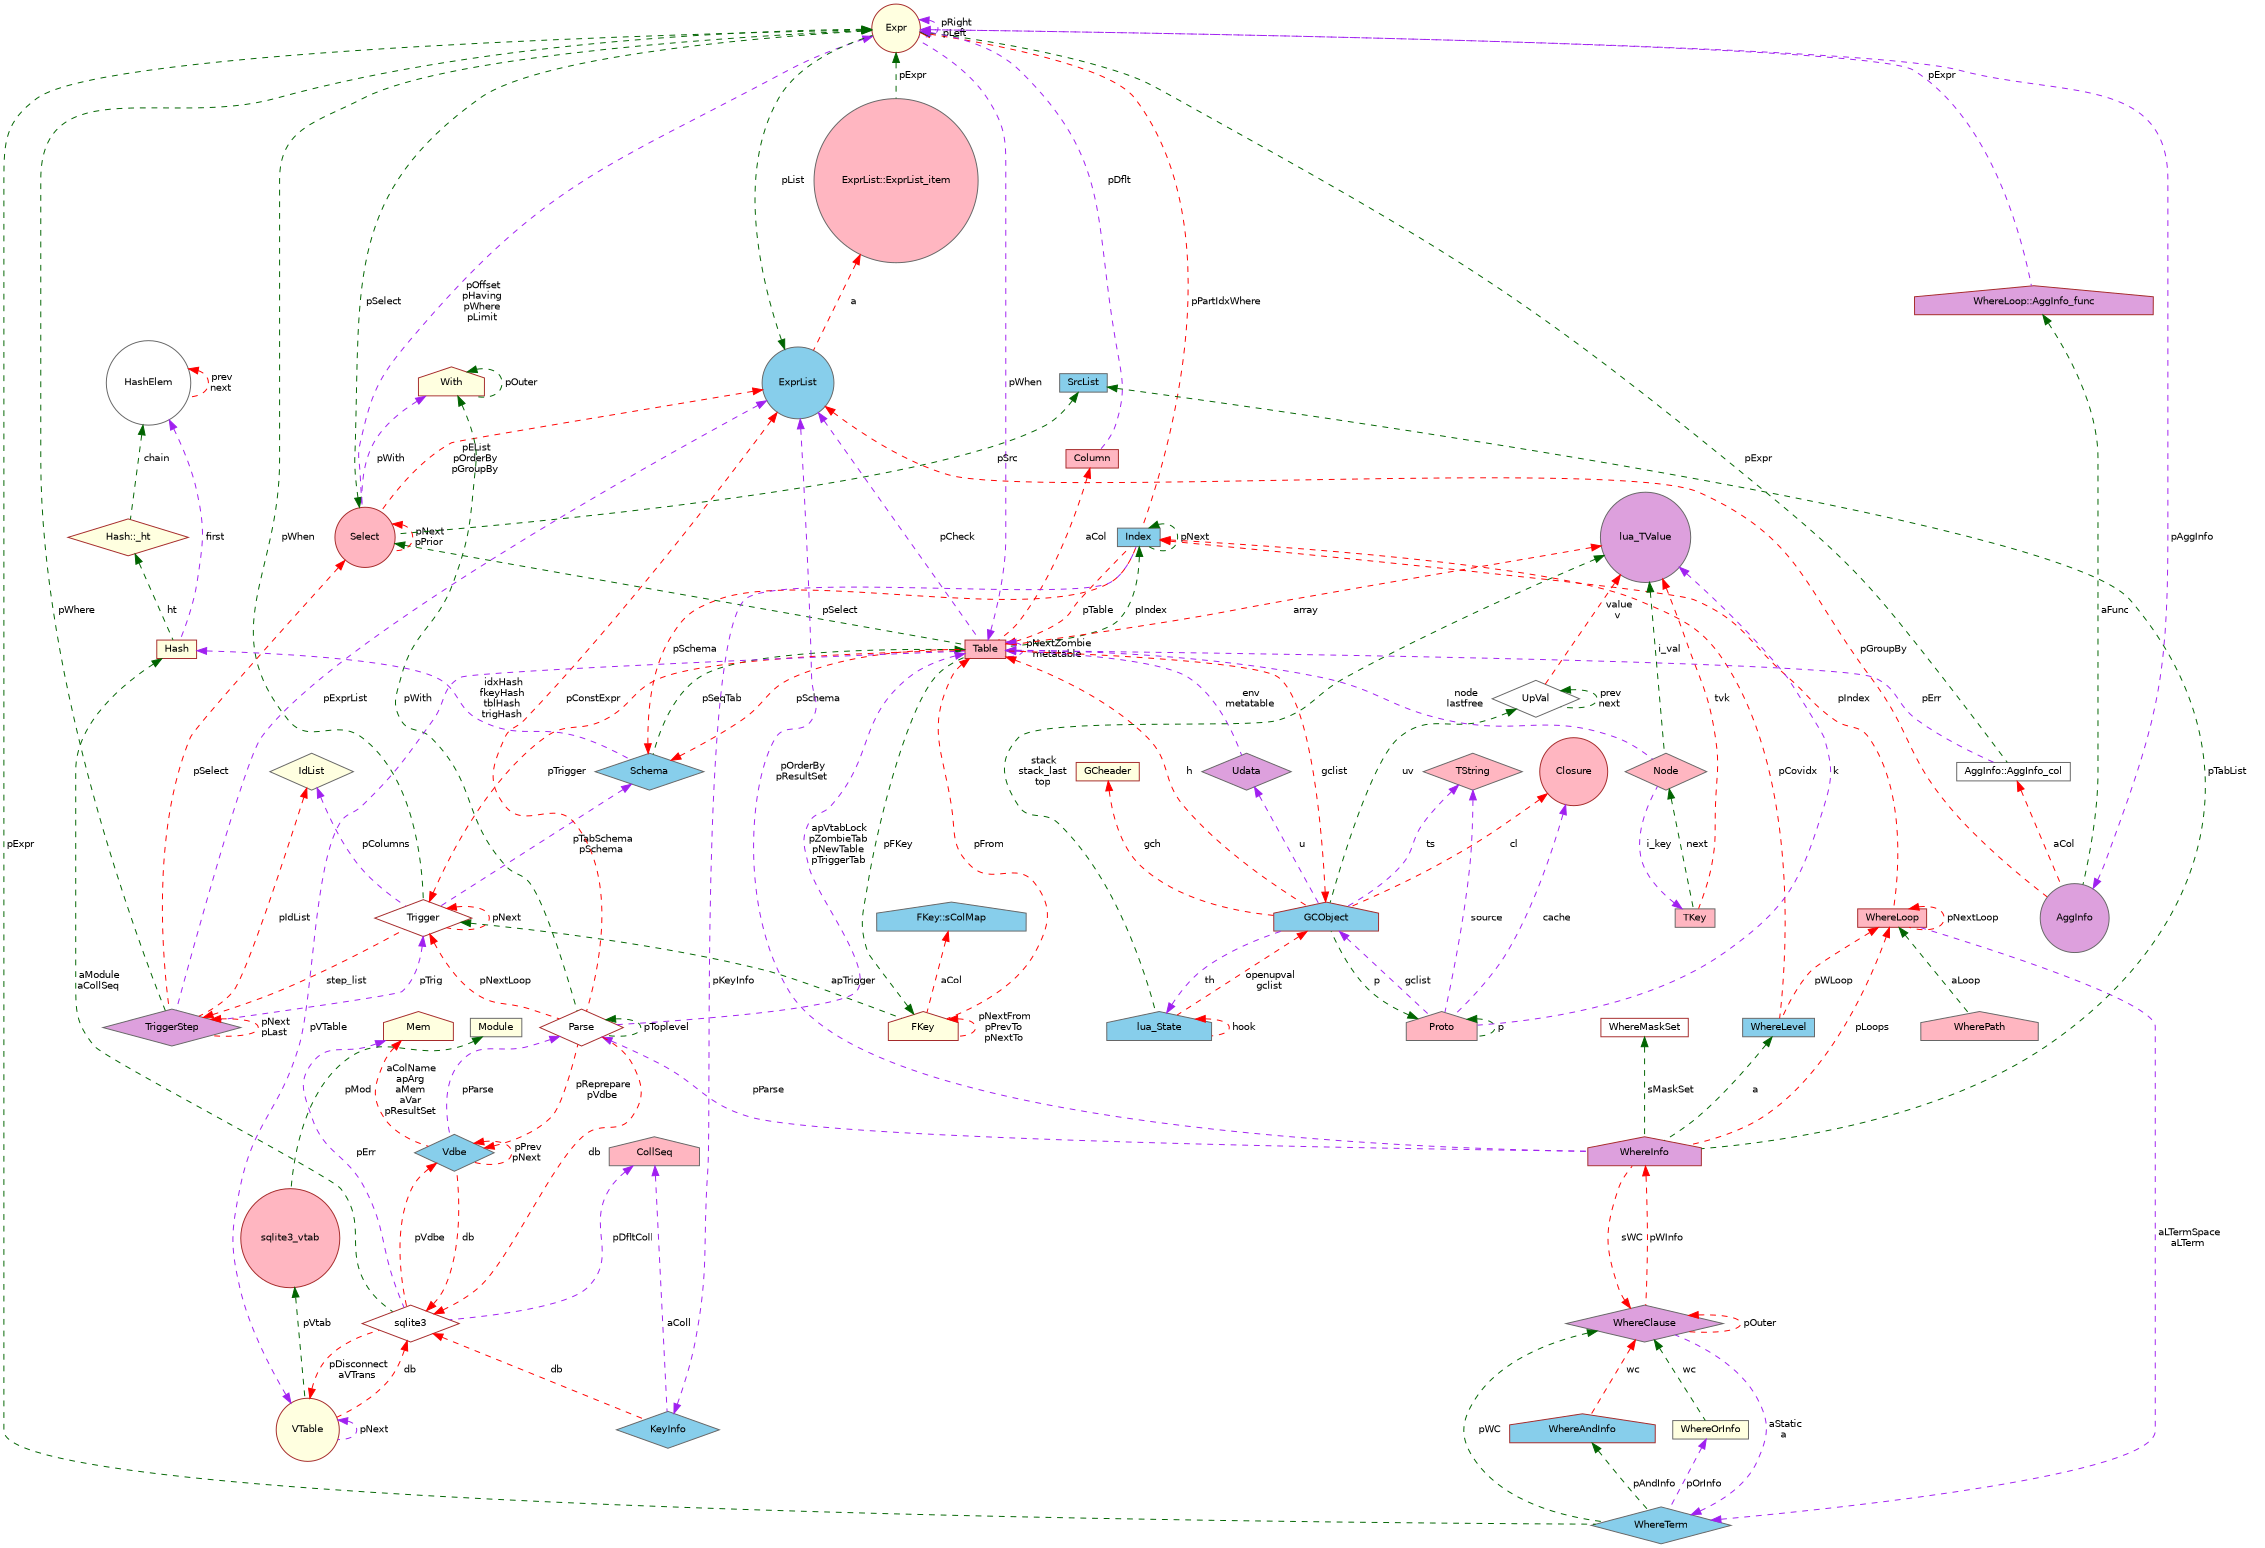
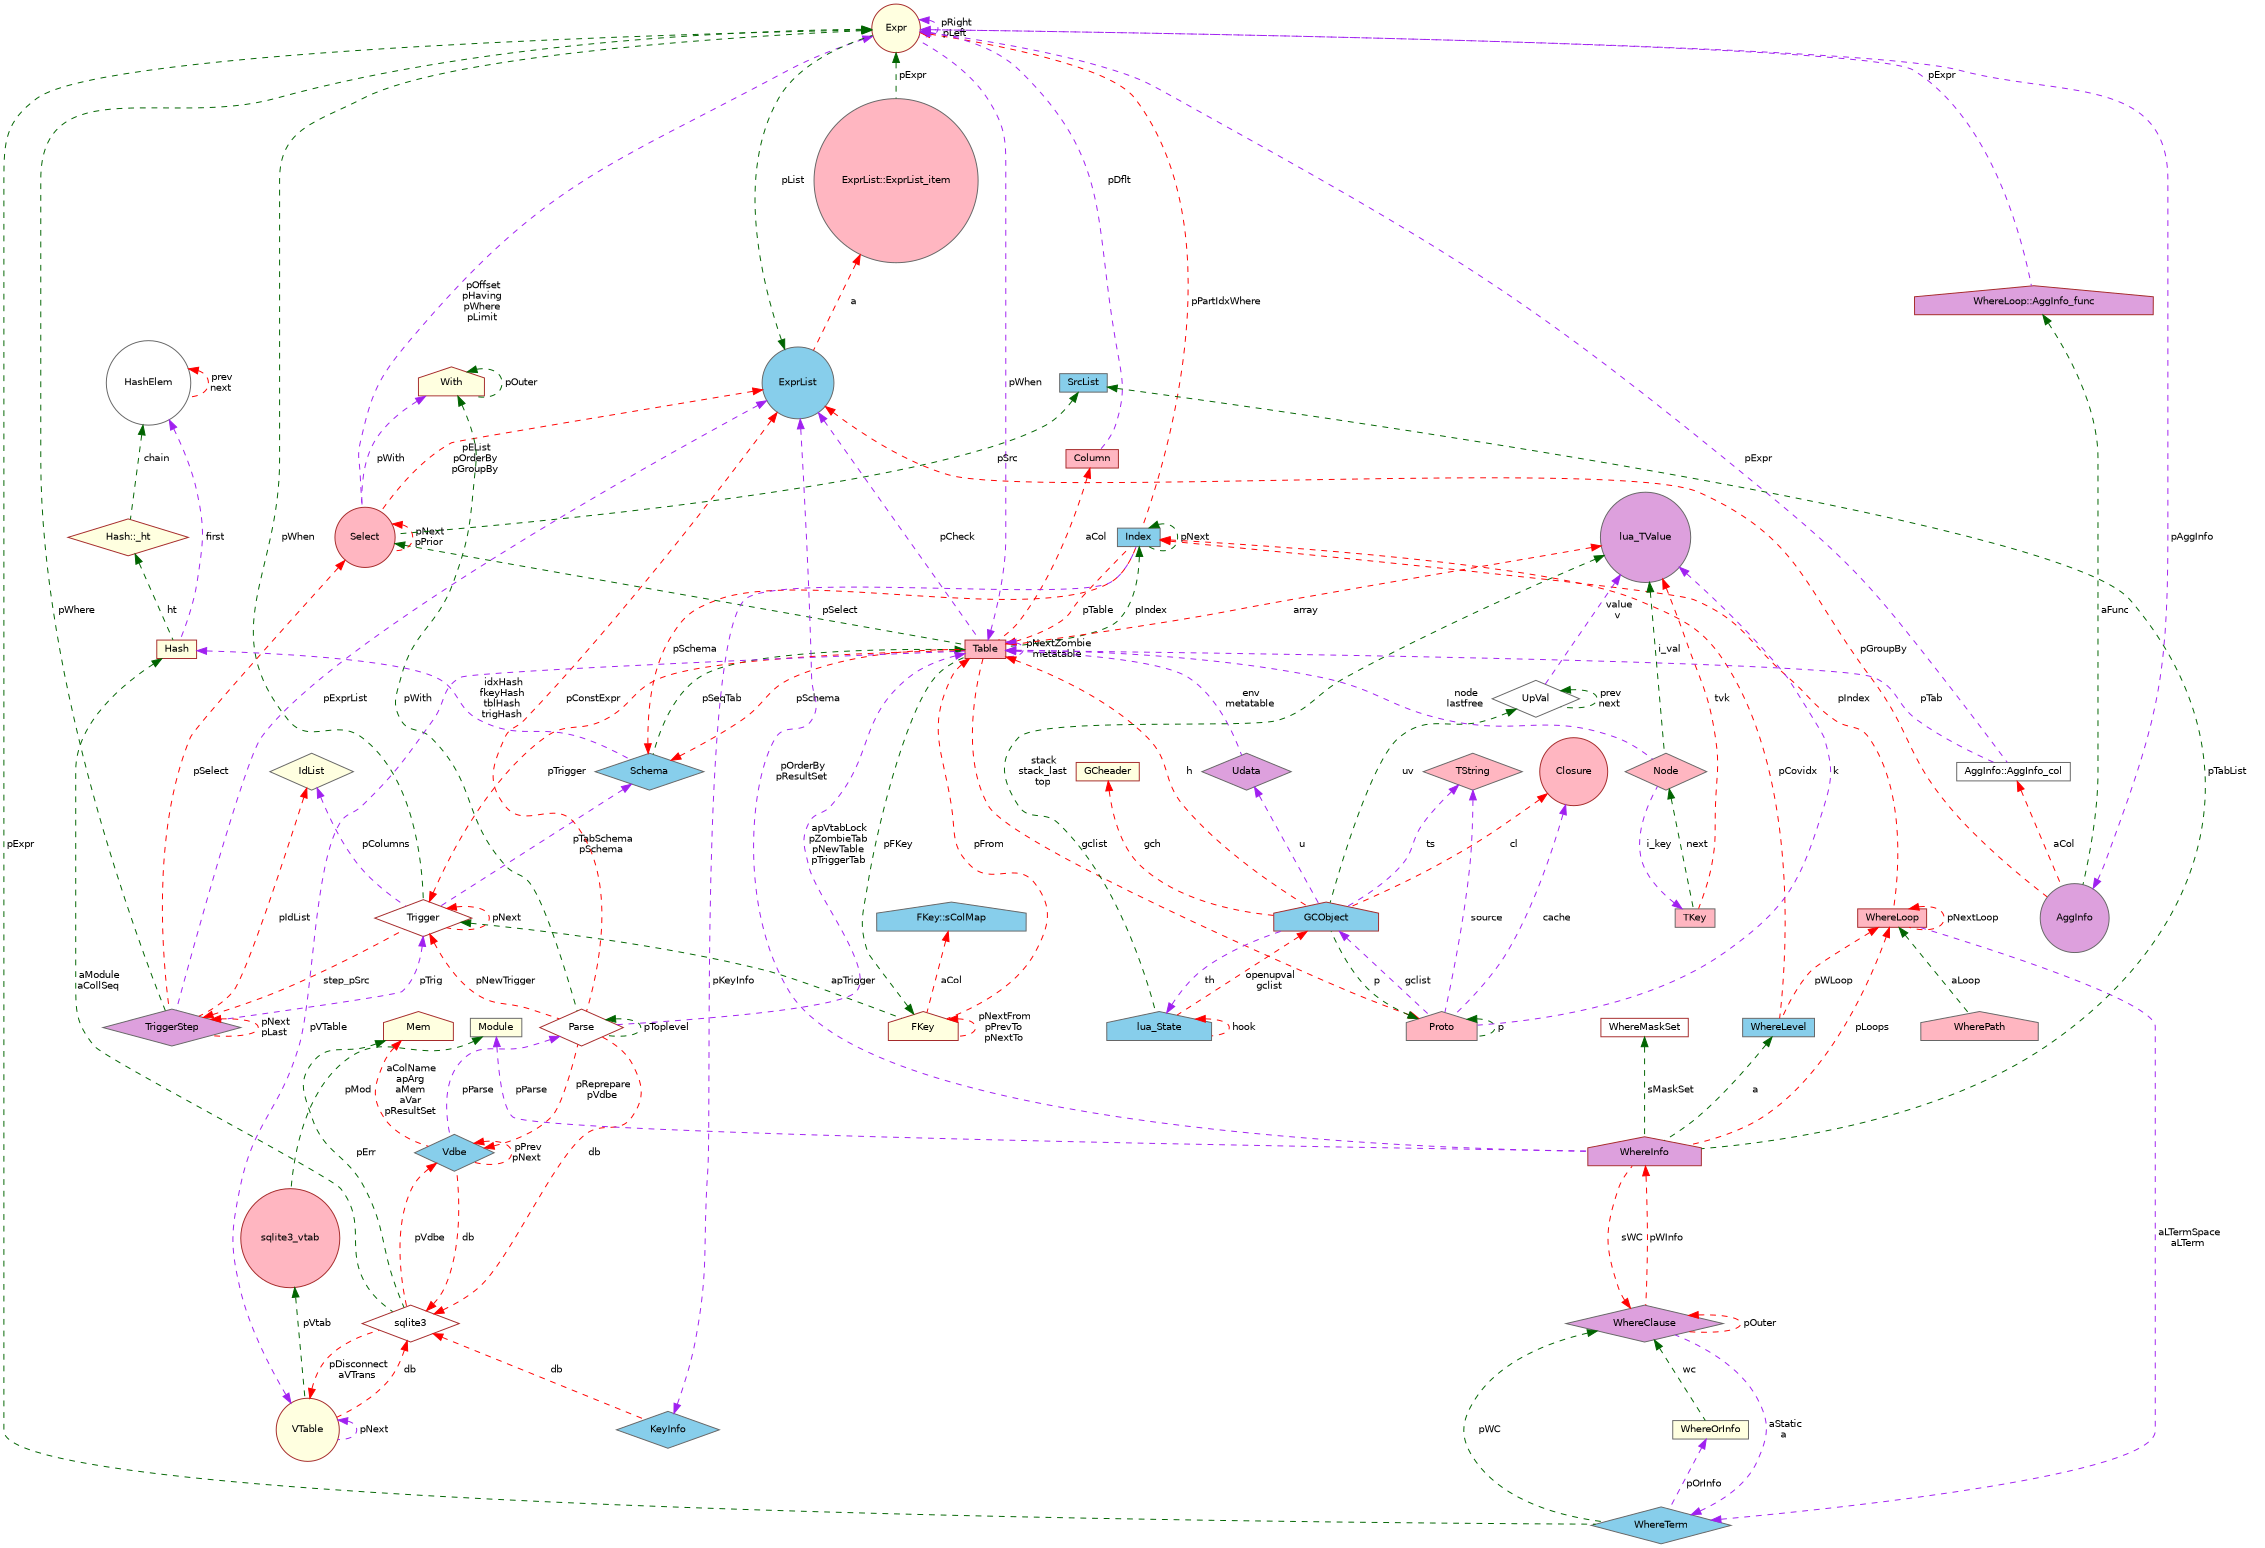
edge "Expr" -> "Select": removed, label "pSelect"
edge "AggInfo::AggInfo_col" -> "Expr": color darkgreen -> purple
edge "UpVal" -> "lua_TValue": color red -> purple
edge "Table" -> "GCObject": now "Table" -> "Proto"
edge "AggInfo::AggInfo_col" -> "Table": label " pErr" -> " pTab"
edge "Trigger" -> "TriggerStep": label " step_list" -> " step_pSrc"
edge "Parse" -> "Trigger": label " pNextLoop" -> " pNewTrigger"
edge "WhereInfo" -> "Parse": now "WhereInfo" -> "Module"
node "CollSeq": removed
edge "sqlite3" -> "Mem": color purple -> darkgreen
node "WhereAndInfo": removed
